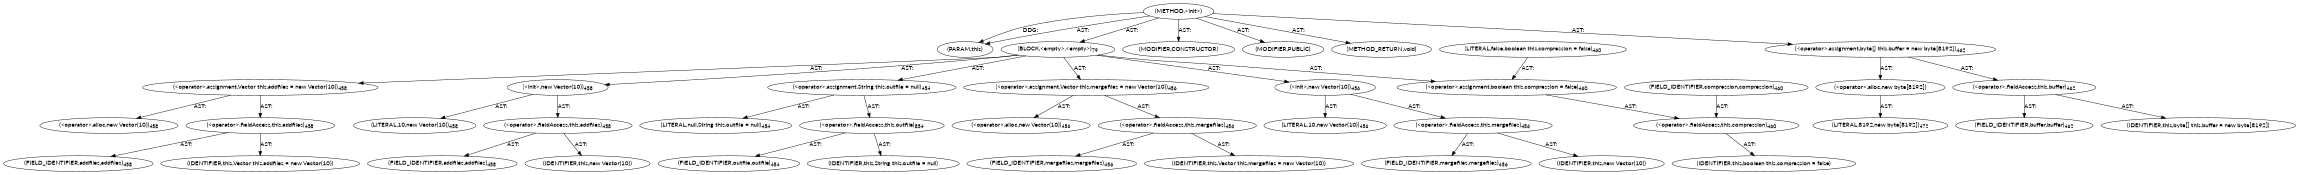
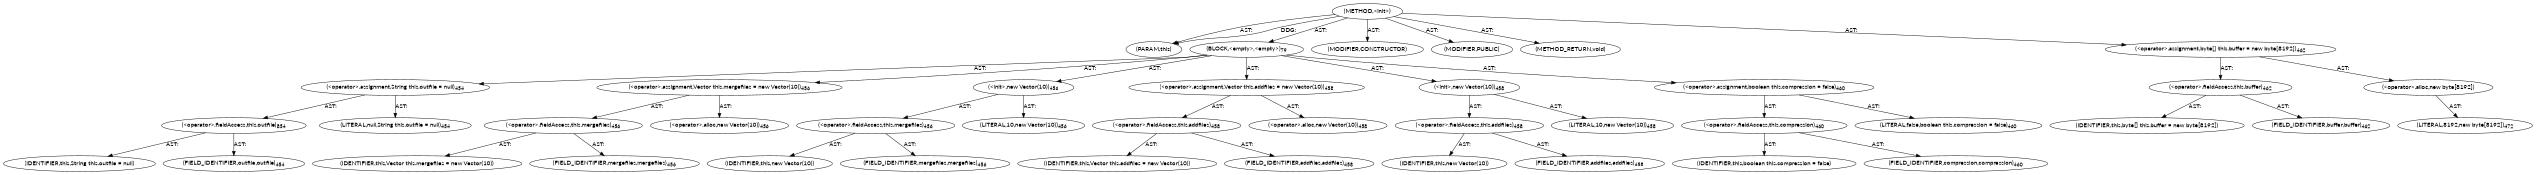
edge "(LITERAL,false,boolean this.compression = false)" -> "(<operator>.assignment,boolean this.compression = false)": reversed
edge "(FIELD_IDENTIFIER,compression,compression)" -> "(<operator>.fieldAccess,this.compression)": reversed
